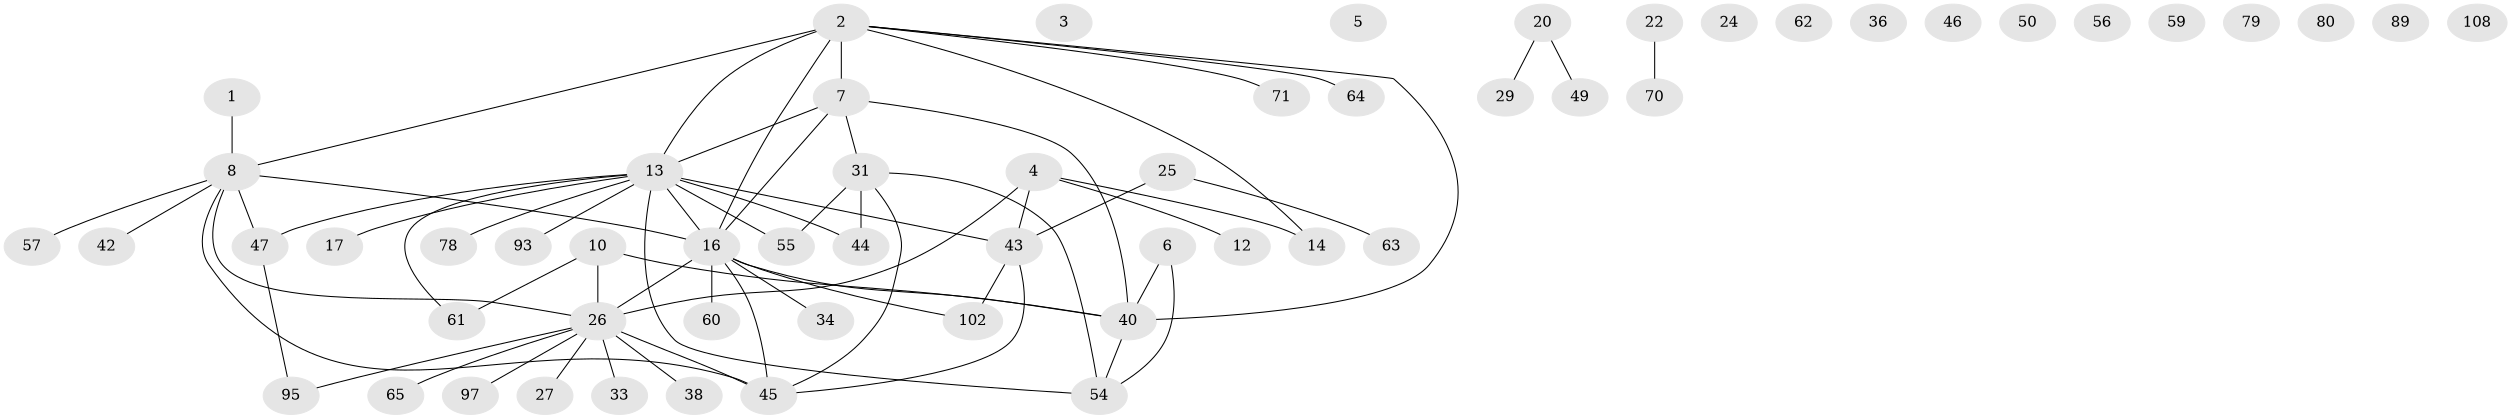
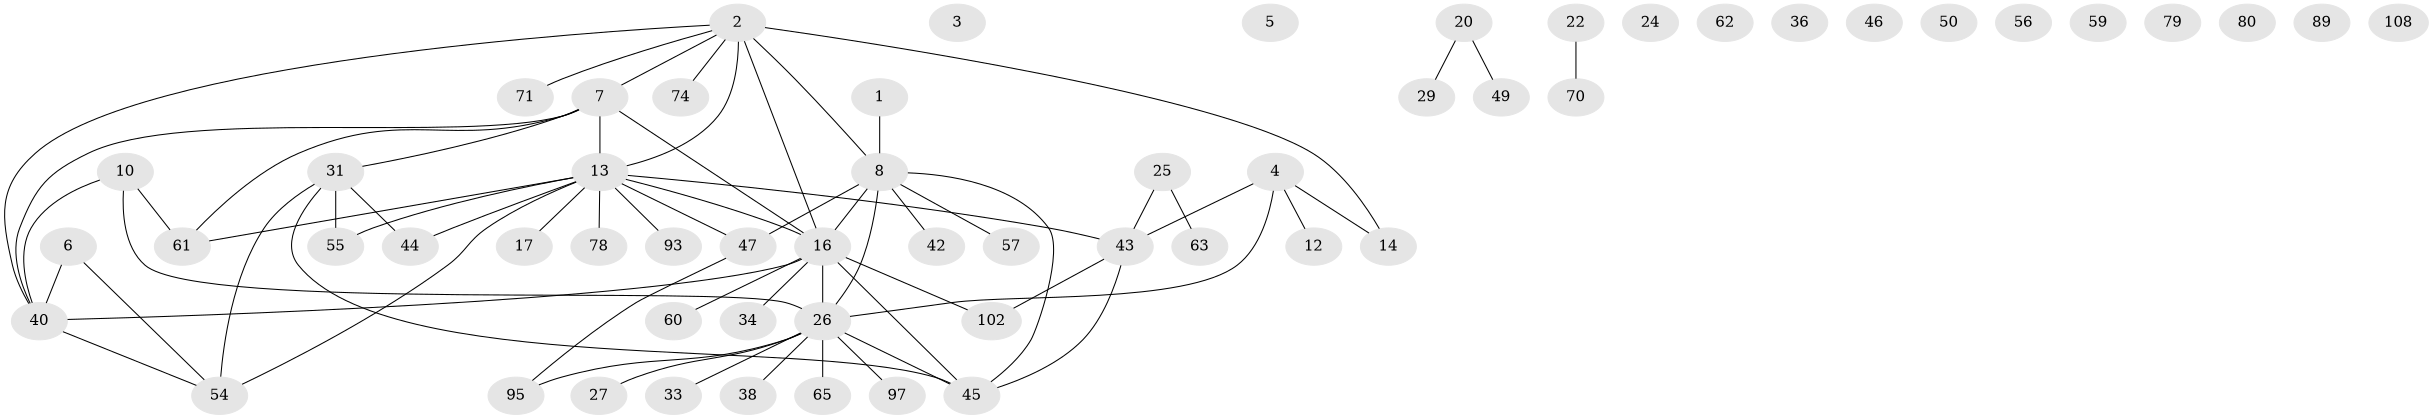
node "64": label "64" -> "74"
edge "7" -- "61": added
